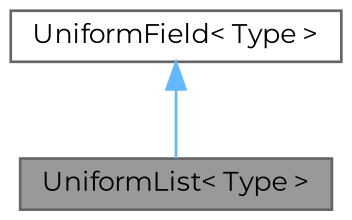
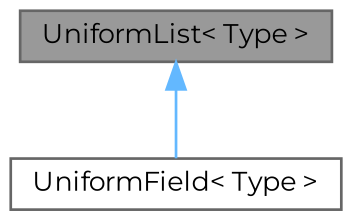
edge "UniformList< Type >" -> "UniformField< Type >": reversed
